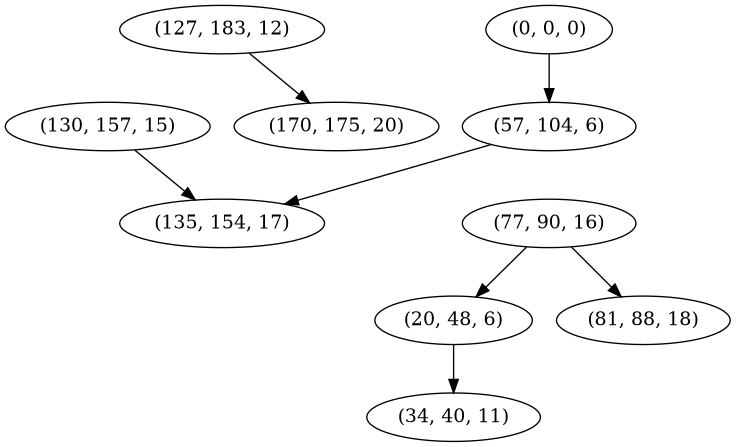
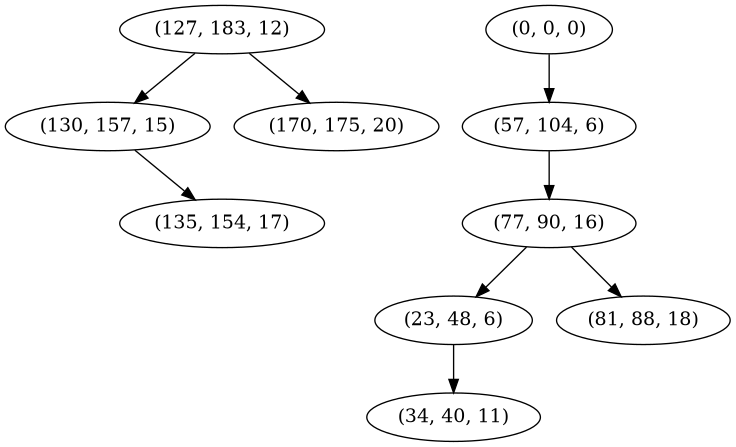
edge "(127, 183, 12)" -> "(130, 157, 15)": added
edge "(57, 104, 6)" -> "(135, 154, 17)": now "(57, 104, 6)" -> "(77, 90, 16)"
node "(20, 48, 6)": label "(20, 48, 6)" -> "(23, 48, 6)"
